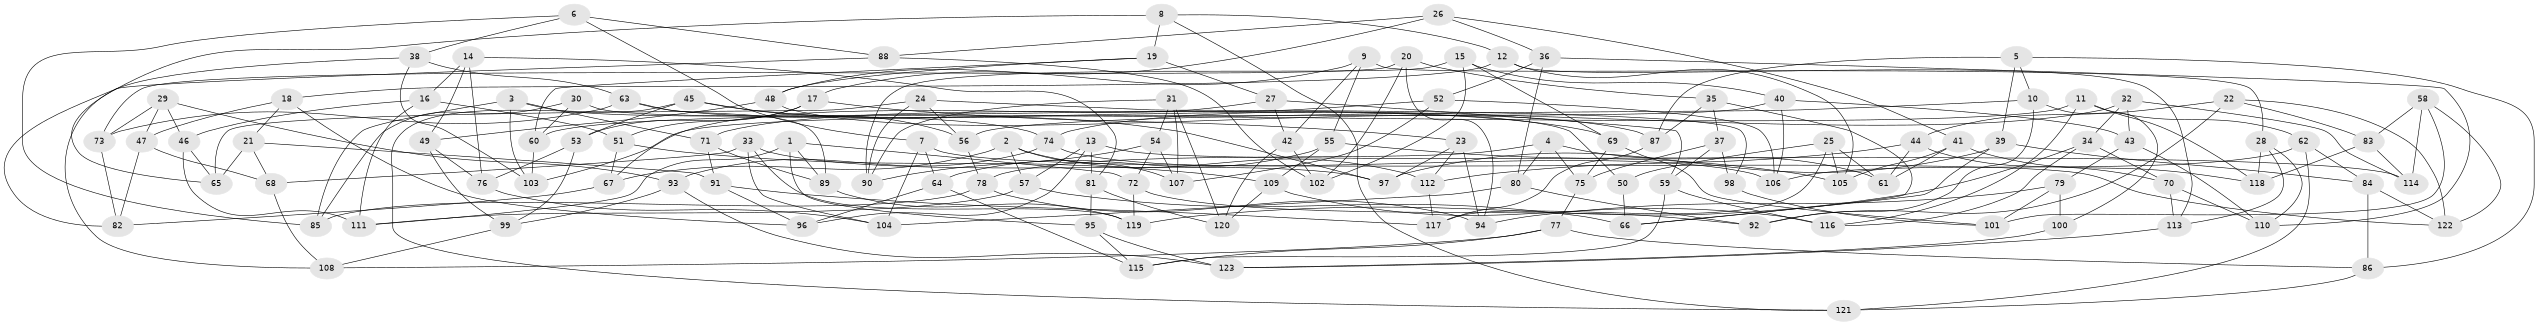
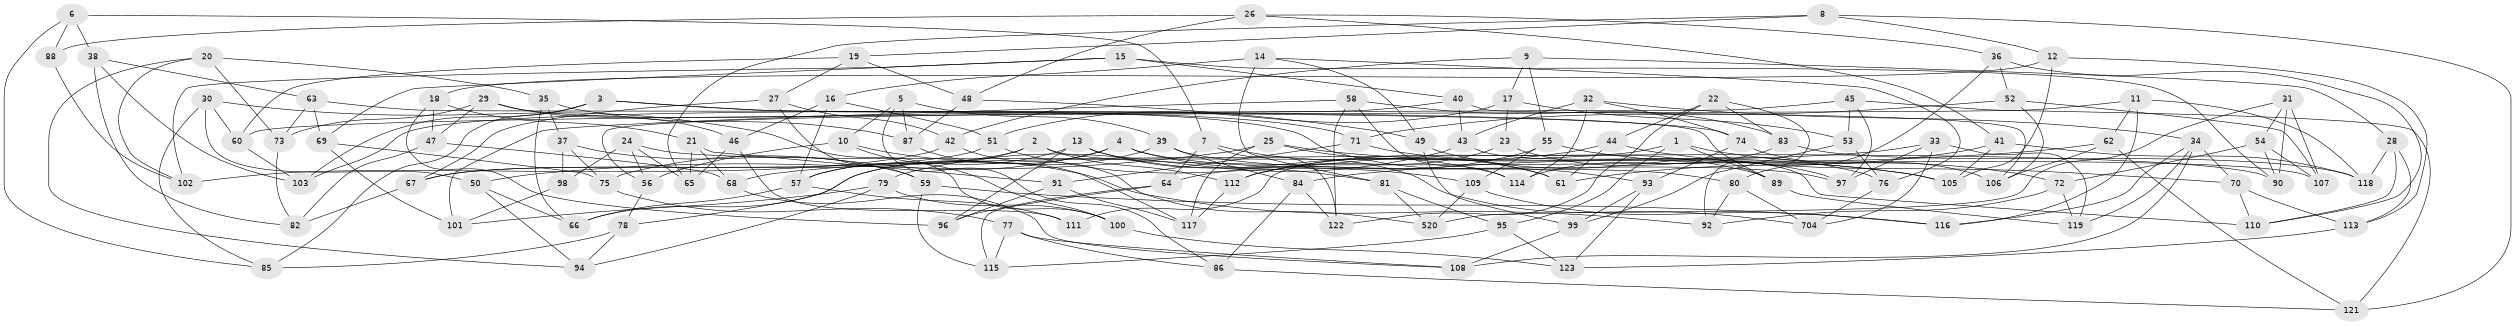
edge "88" -- "108": now "34" -- "108"
edge "30" -- "100": added
edge "16" -- "111": now "16" -- "57"
edge "23" -- "94": now "50" -- "94"
node "104": label "104" -> "704"
node "120": label "120" -> "520"
